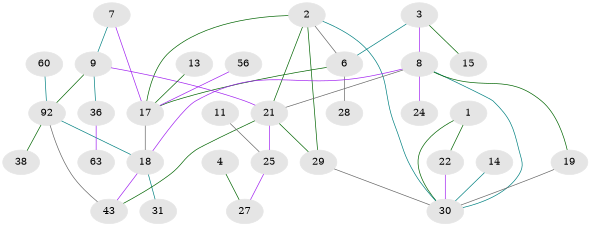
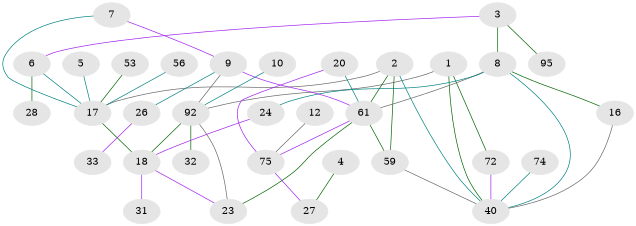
edge "2" -- "17": color darkgreen -> gray40
edge "7" -- "9": color teal -> purple
edge "2" -- "6": removed
edge "3" -- "6": color teal -> purple
edge "3" -- "8": color purple -> darkgreen
node "60": label "60" -> "10"
node "5": added
edge "7" -- "17": color purple -> teal
node "13": label "13" -> "53"
node "20": added
node "15": label "15" -> "95"
edge "8" -- "18": now "24" -- "18"
edge "9" -- "92": color darkgreen -> gray40
edge "8" -- "24": color purple -> teal
edge "56" -- "17": color purple -> teal
edge "6" -- "17": color darkgreen -> teal
edge "1" -- "92": added
edge "6" -- "28": color gray40 -> darkgreen
node "36": label "36" -> "26"
node "11": label "11" -> "12"
node "21": label "21" -> "61"
edge "92" -- "18": color teal -> darkgreen
edge "17" -- "18": color gray40 -> darkgreen
node "38": label "38" -> "32"
node "63": label "63" -> "33"
node "25": label "25" -> "75"
node "29": label "29" -> "59"
node "22": label "22" -> "72"
node "14": label "14" -> "74"
node "19": label "19" -> "16"
edge "18" -- "31": color teal -> purple
node "43": label "43" -> "23"
node "30": label "30" -> "40"
